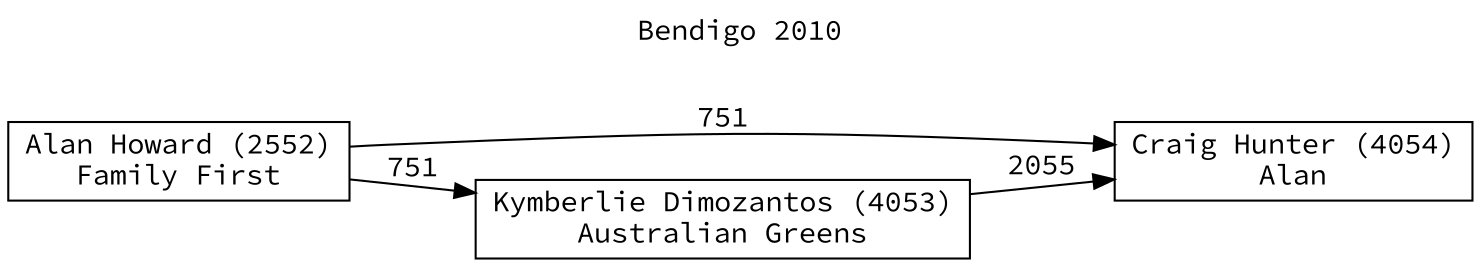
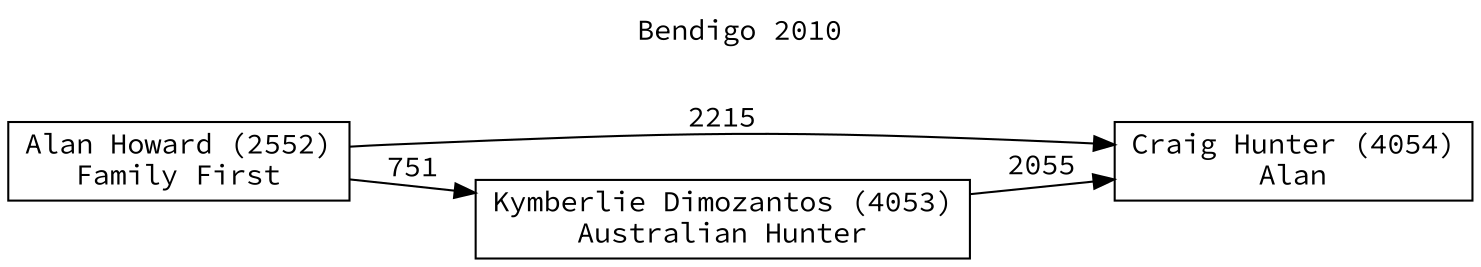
edge "Alan Howard (2552) Family First" -> "Craig Hunter (4054) Alan": label "751" -> "2215"
node "Kymberlie Dimozantos (4053) Australian Greens": label "Kymberlie Dimozantos (4053) Australian Greens" -> "Kymberlie Dimozantos (4053) Australian Hunter"
